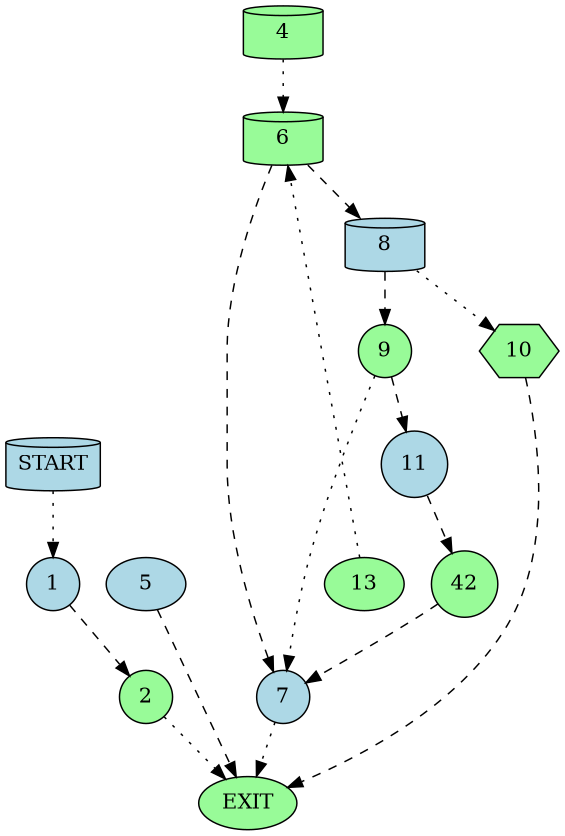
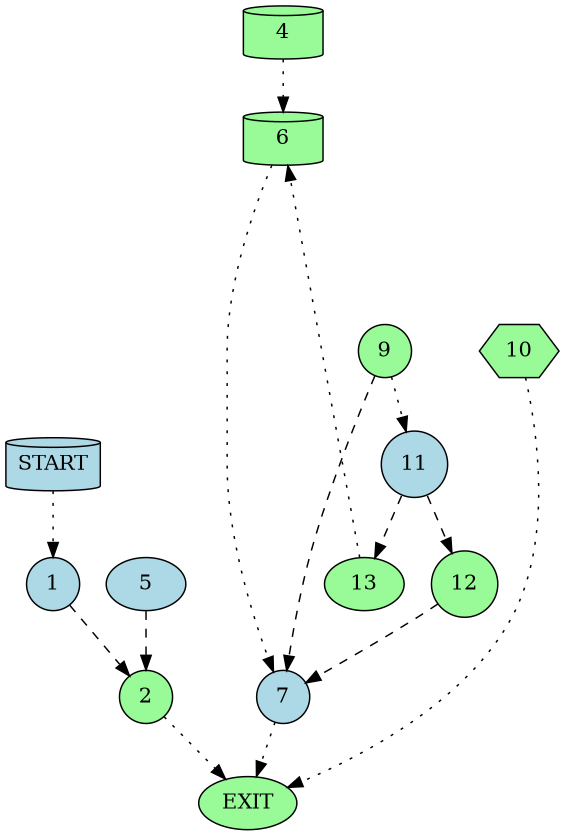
node "8": removed
edge "9" -> "11": style dashed -> dotted
edge "6" -> "7": style dashed -> dotted
edge "9" -> "7": style dotted -> dashed
edge "11" -> "13": added
node "42": label "42" -> "12"
edge "10" -> "EXIT": style dashed -> dotted
edge "5" -> "EXIT": now "5" -> "2"
